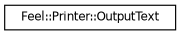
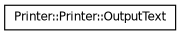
node "Feel::Printer::OutputText": label "Feel::Printer::OutputText" -> "Printer::Printer::OutputText"
